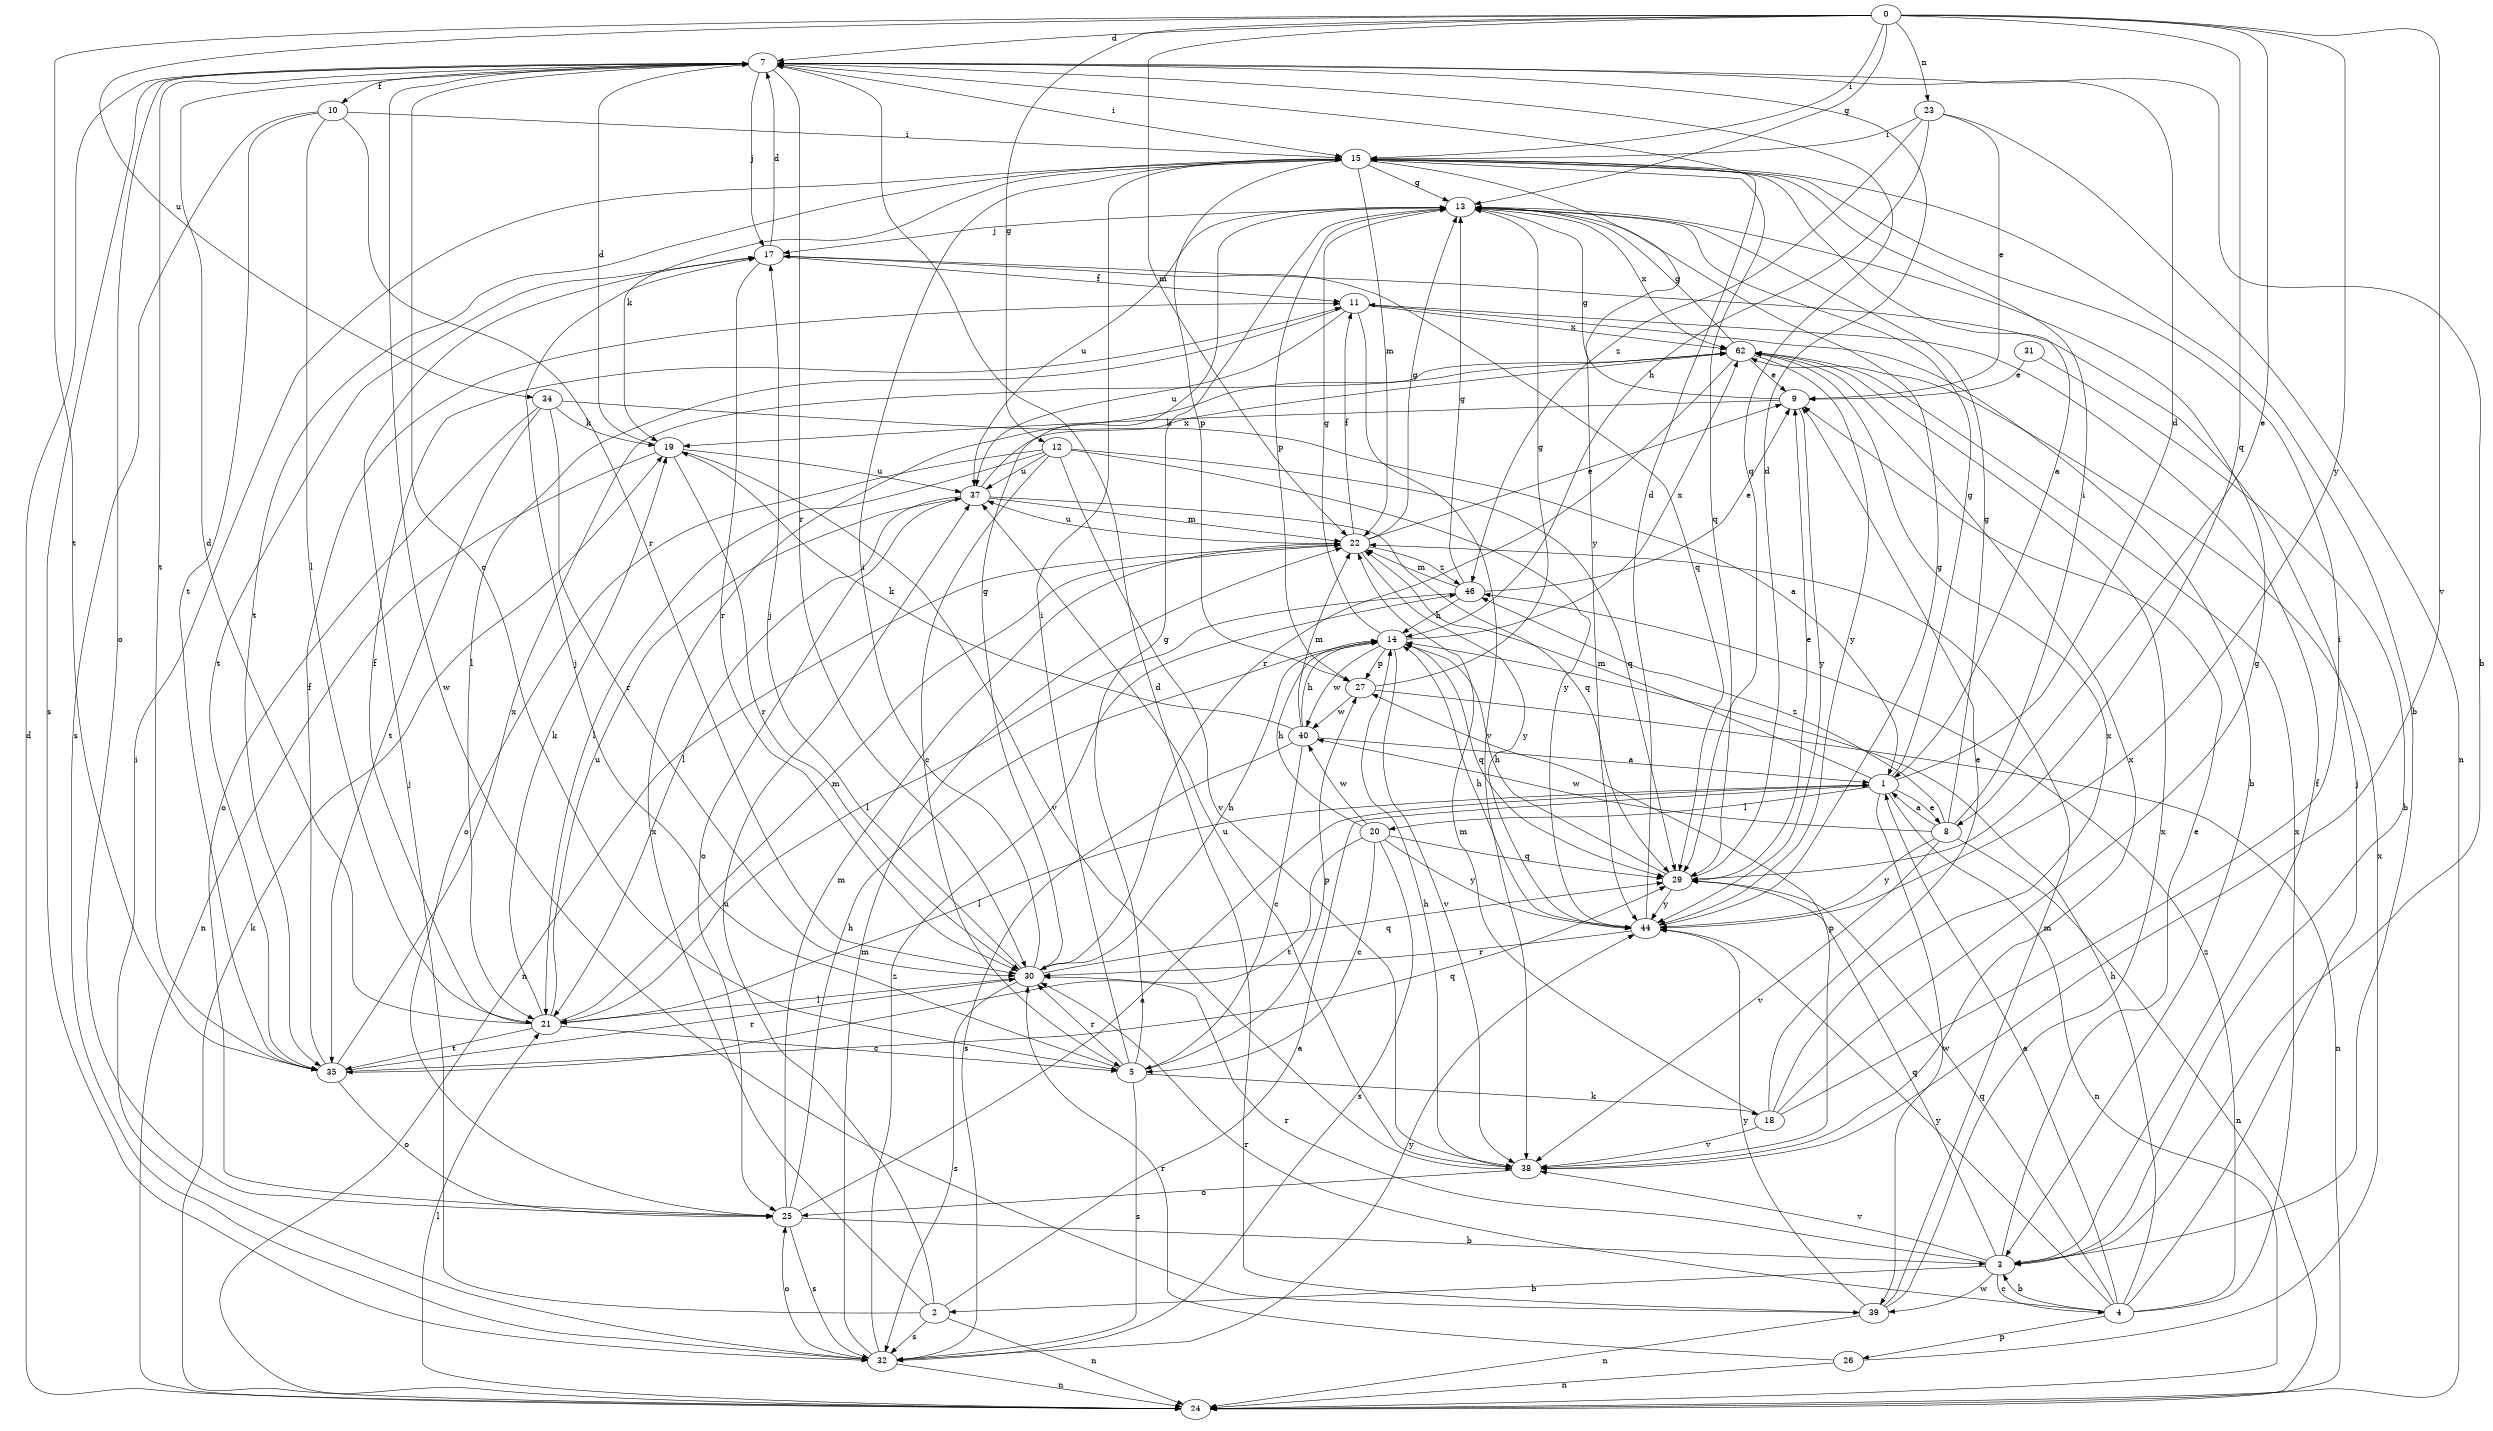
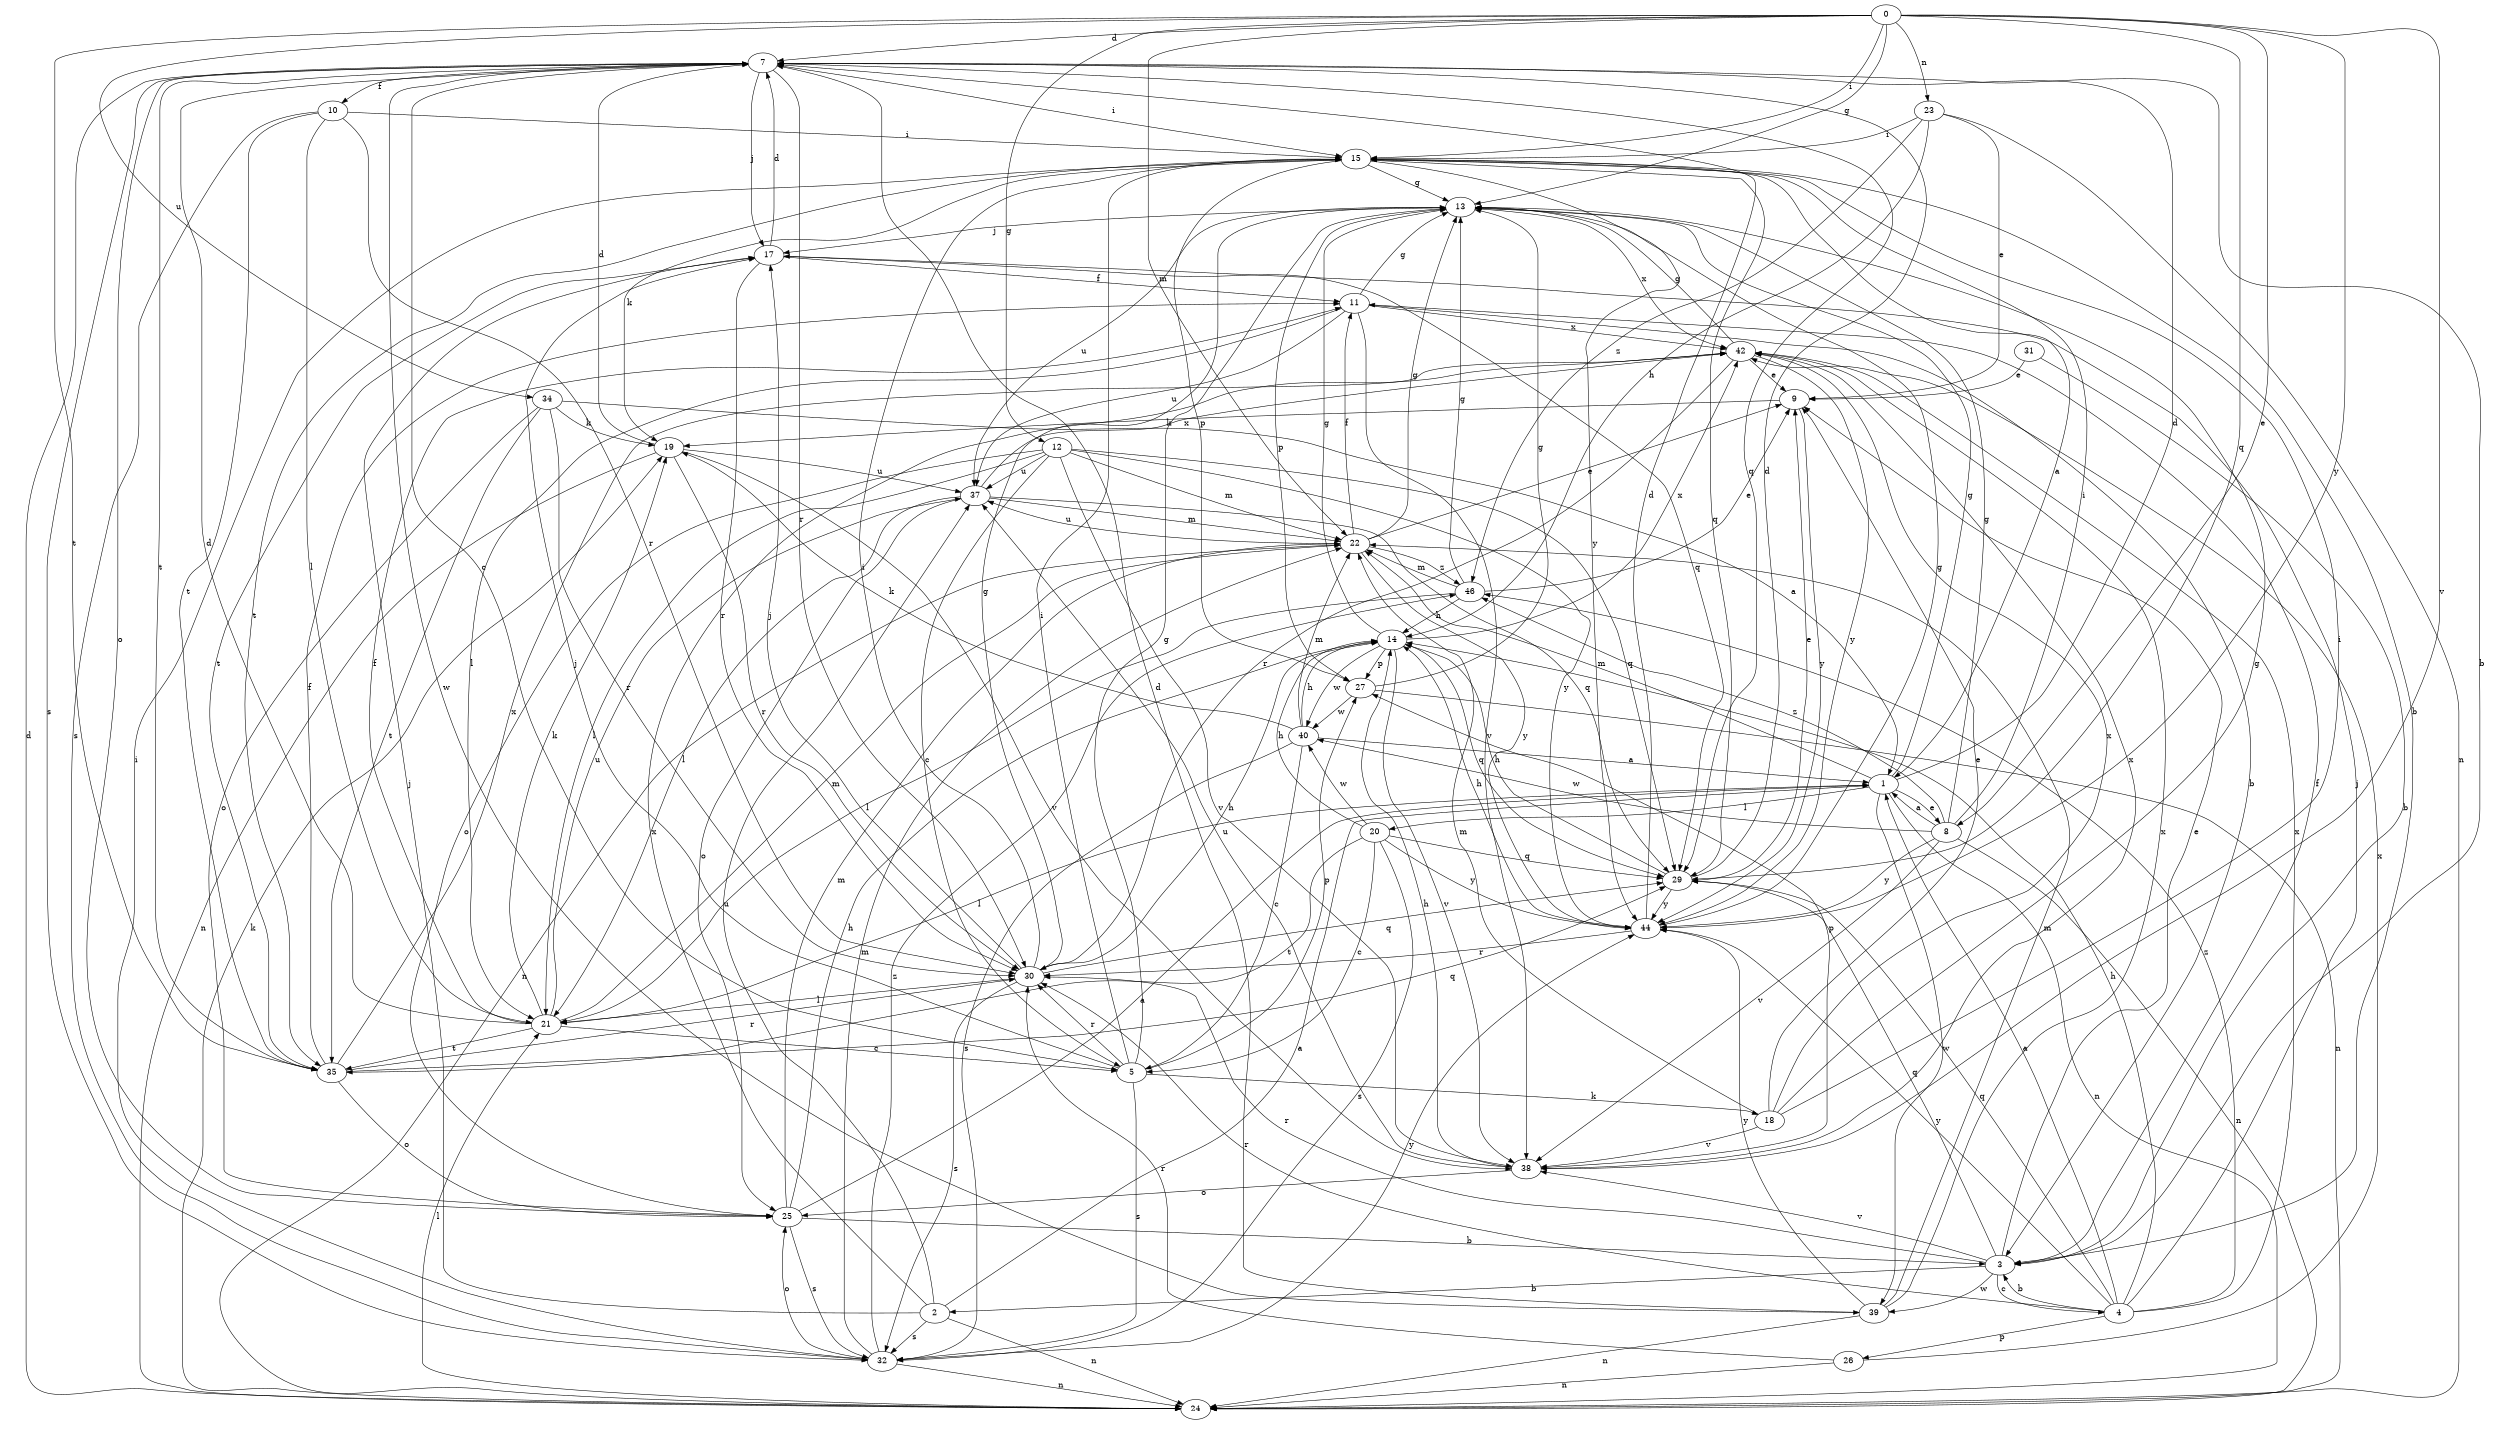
edge "9" -> "13": now "11" -> "13"
node "62": label "62" -> "42"
edge "15" -> "22": now "12" -> "22"
